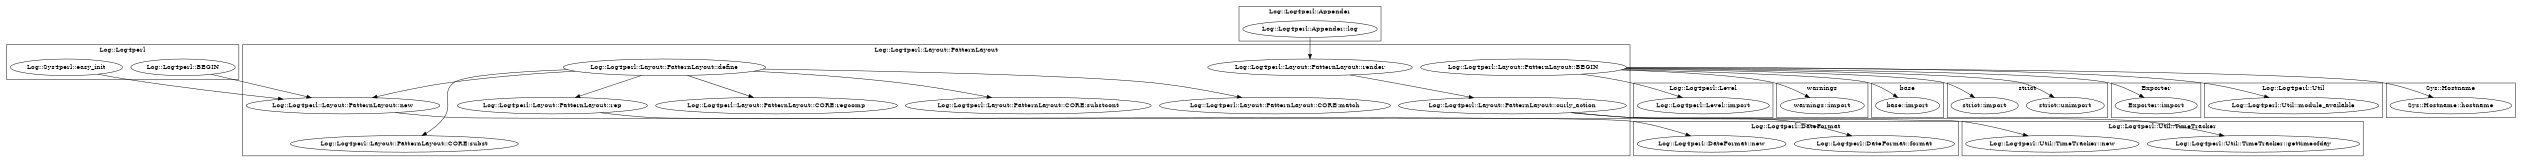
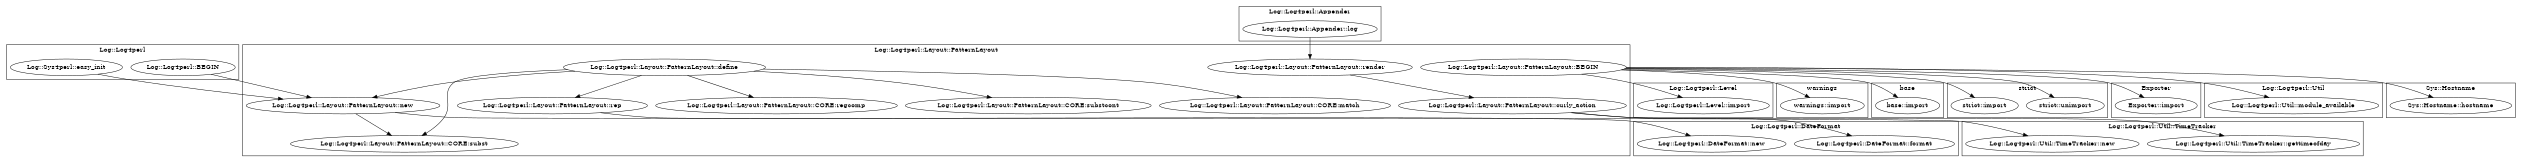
edge "Log::Log4perl::Layout::PatternLayout::new" -> "Log::Log4perl::Layout::PatternLayout::CORE:subst": added
